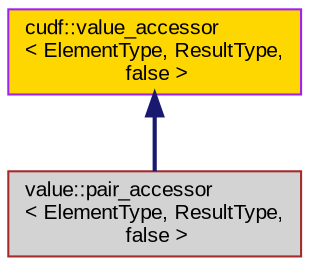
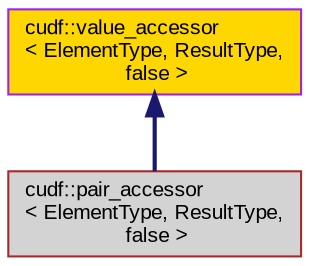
node "value::pair_accessor < ElementType, ResultType, false >": label "value::pair_accessor < ElementType, ResultType, false >" -> "cudf::pair_accessor < ElementType, ResultType, false >"
